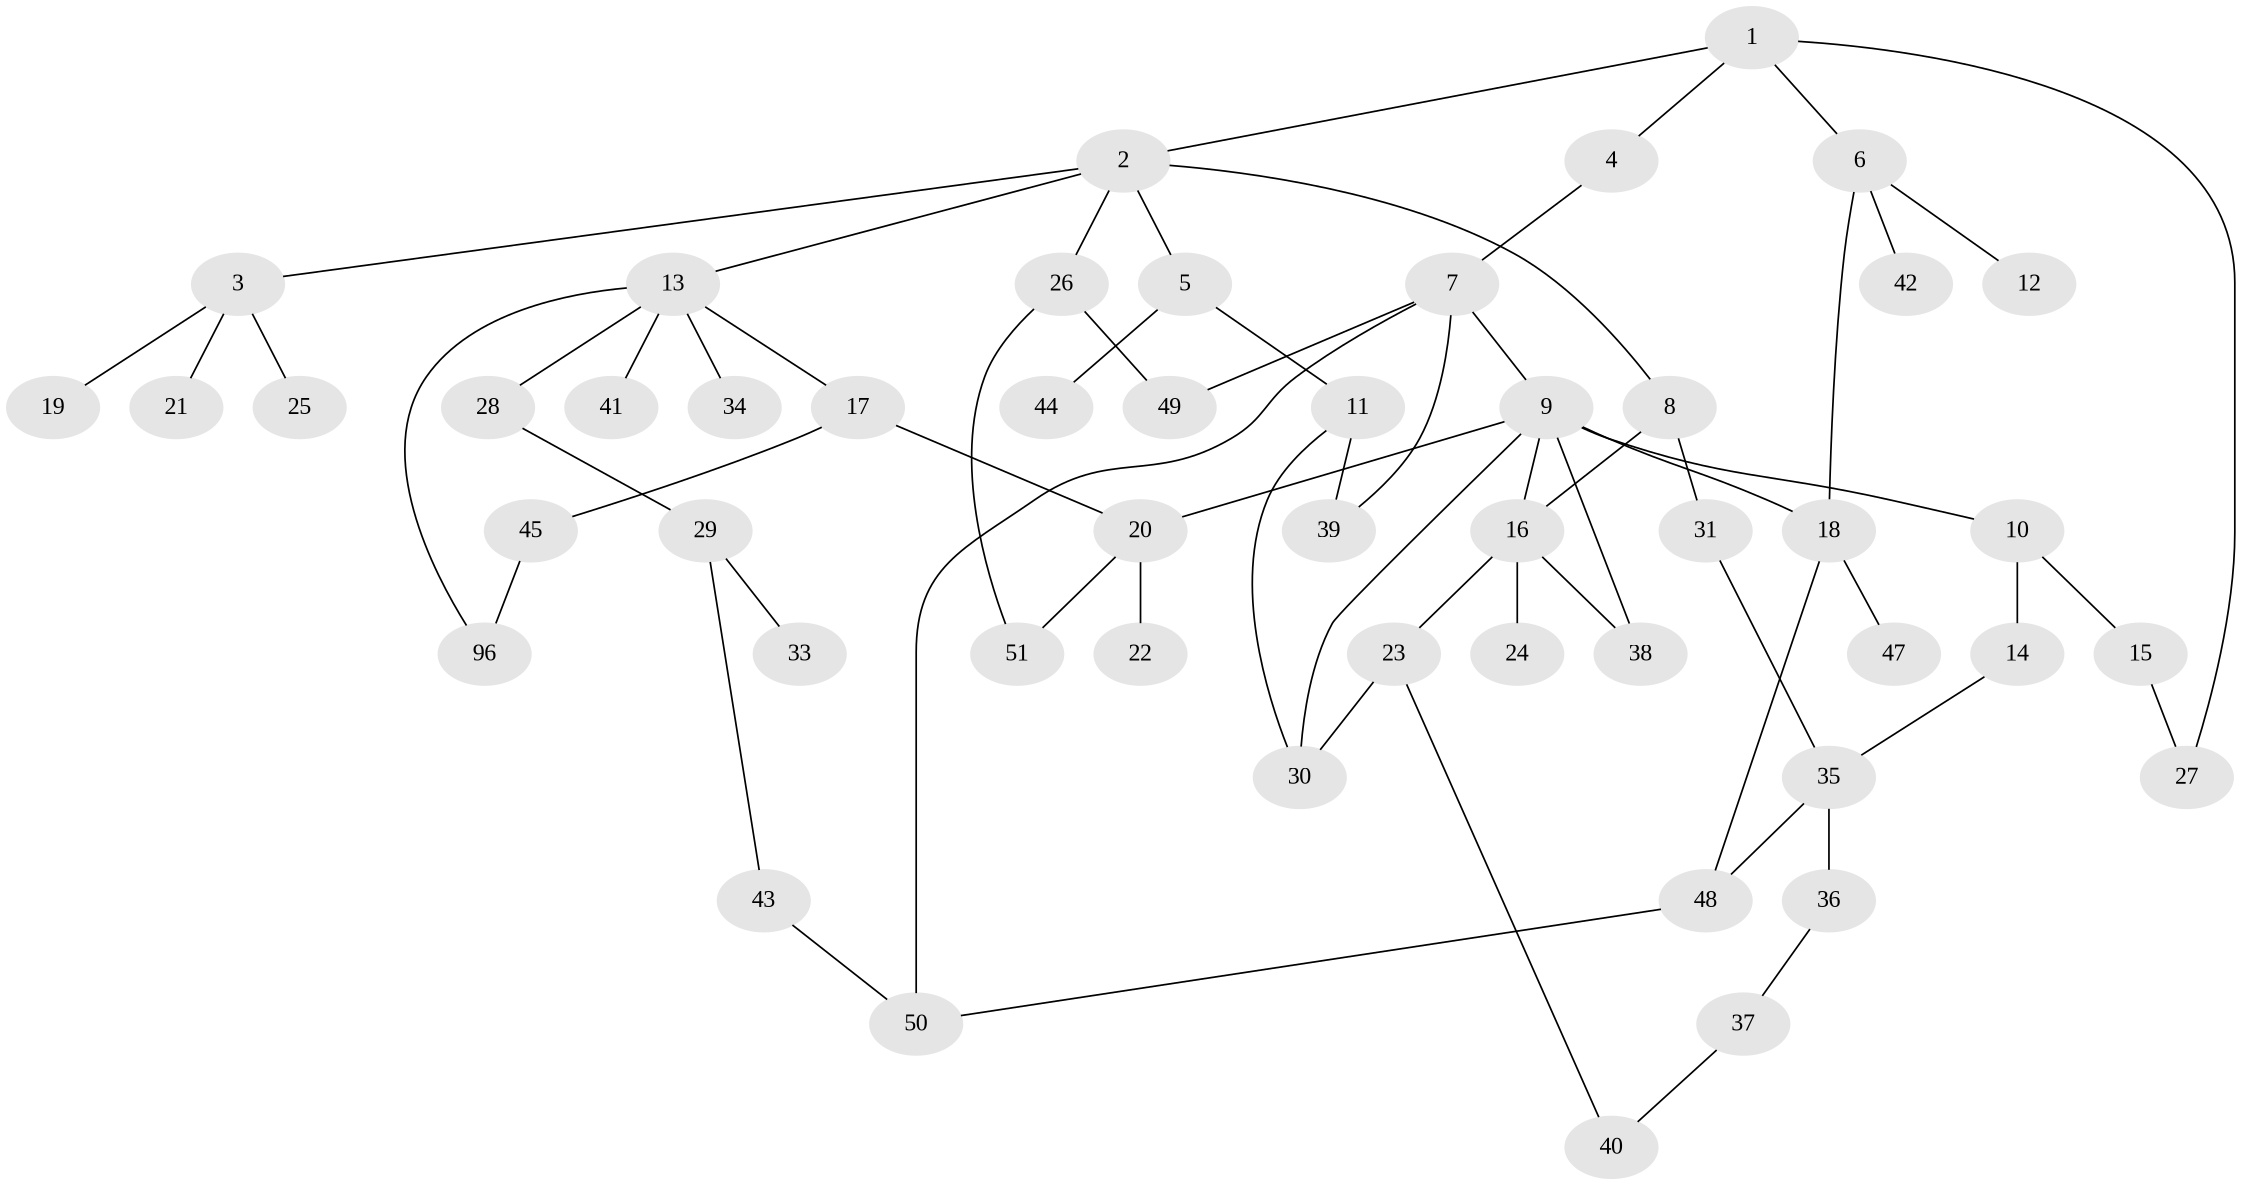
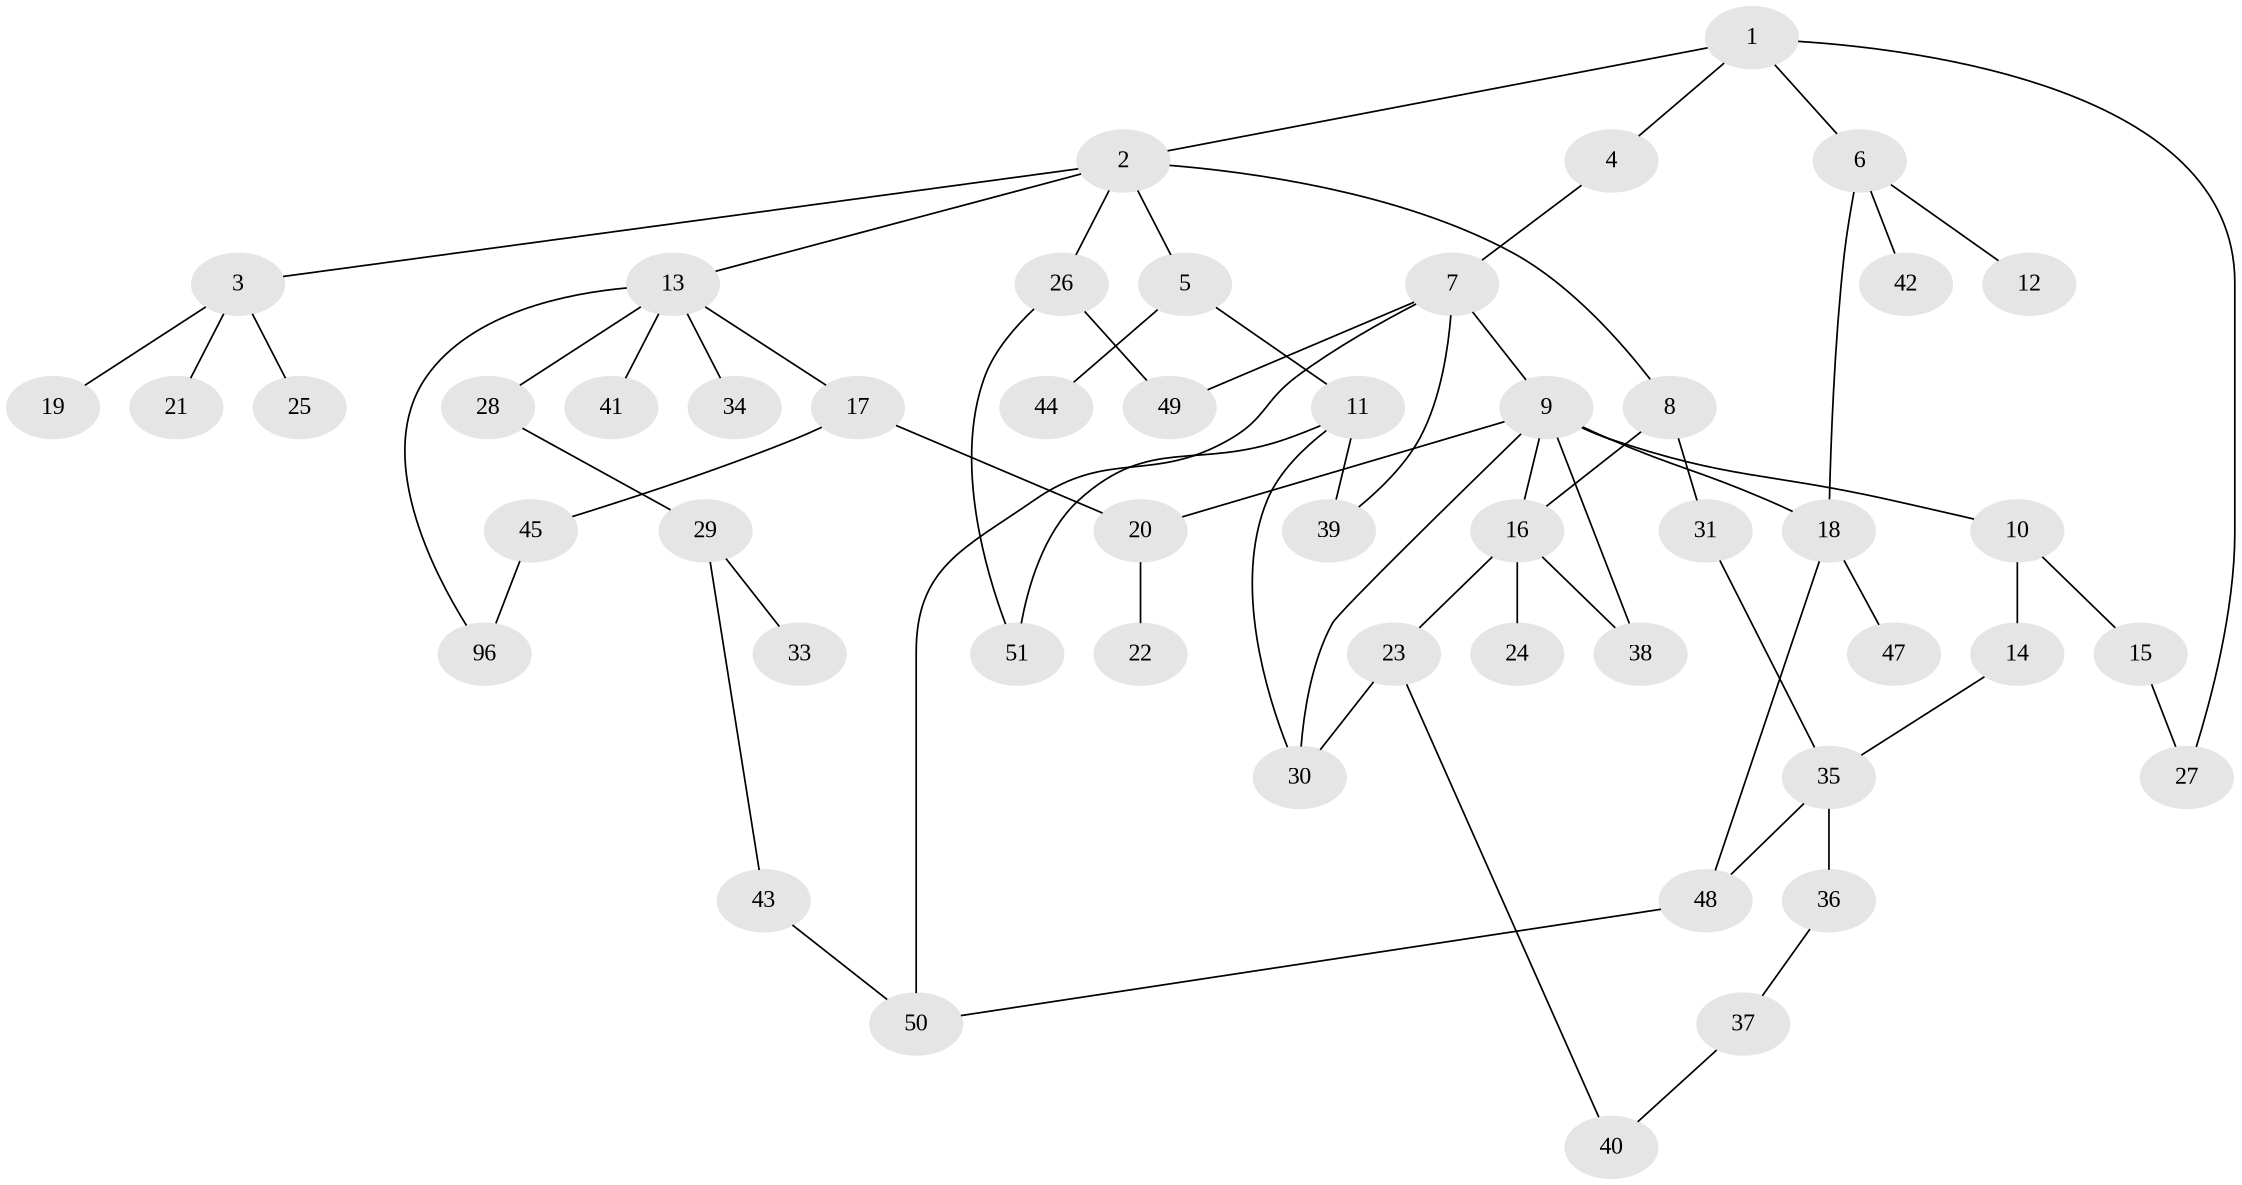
edge "20" -- "51": now "11" -- "51"
